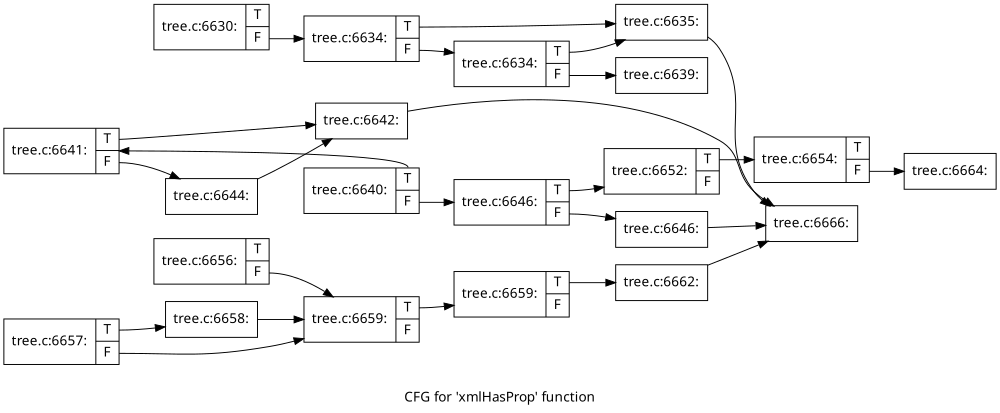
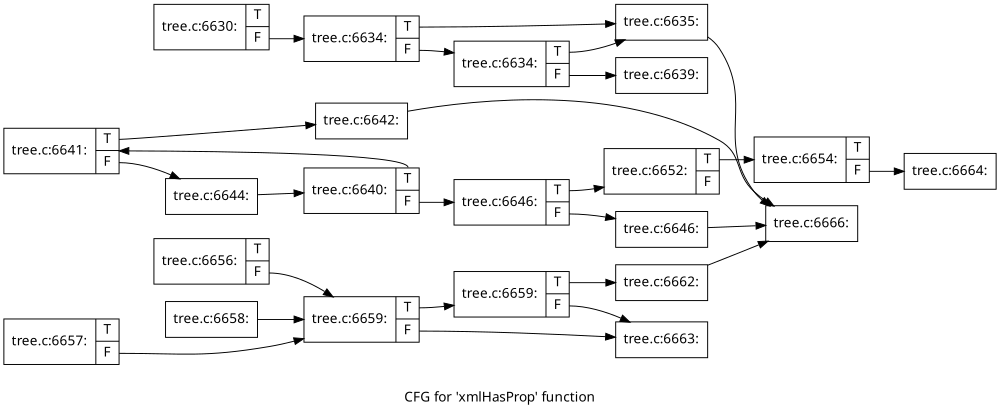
edge "tree.c:6644:" -> "tree.c:6642:": now "tree.c:6644:" -> "tree.c:6640:"
edge "tree.c:6657:" -> "tree.c:6658:": removed
node "tree.c:6663:": added
